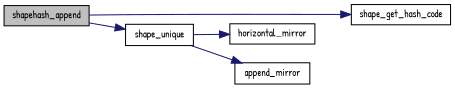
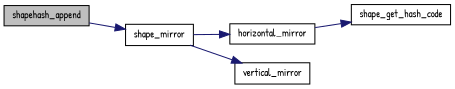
edge "shapehash_append" -> "shape_get_hash_code": now "horizontal_mirror" -> "shape_get_hash_code"
node "shape_unique": label "shape_unique" -> "shape_mirror"
node "append_mirror": label "append_mirror" -> "vertical_mirror"
